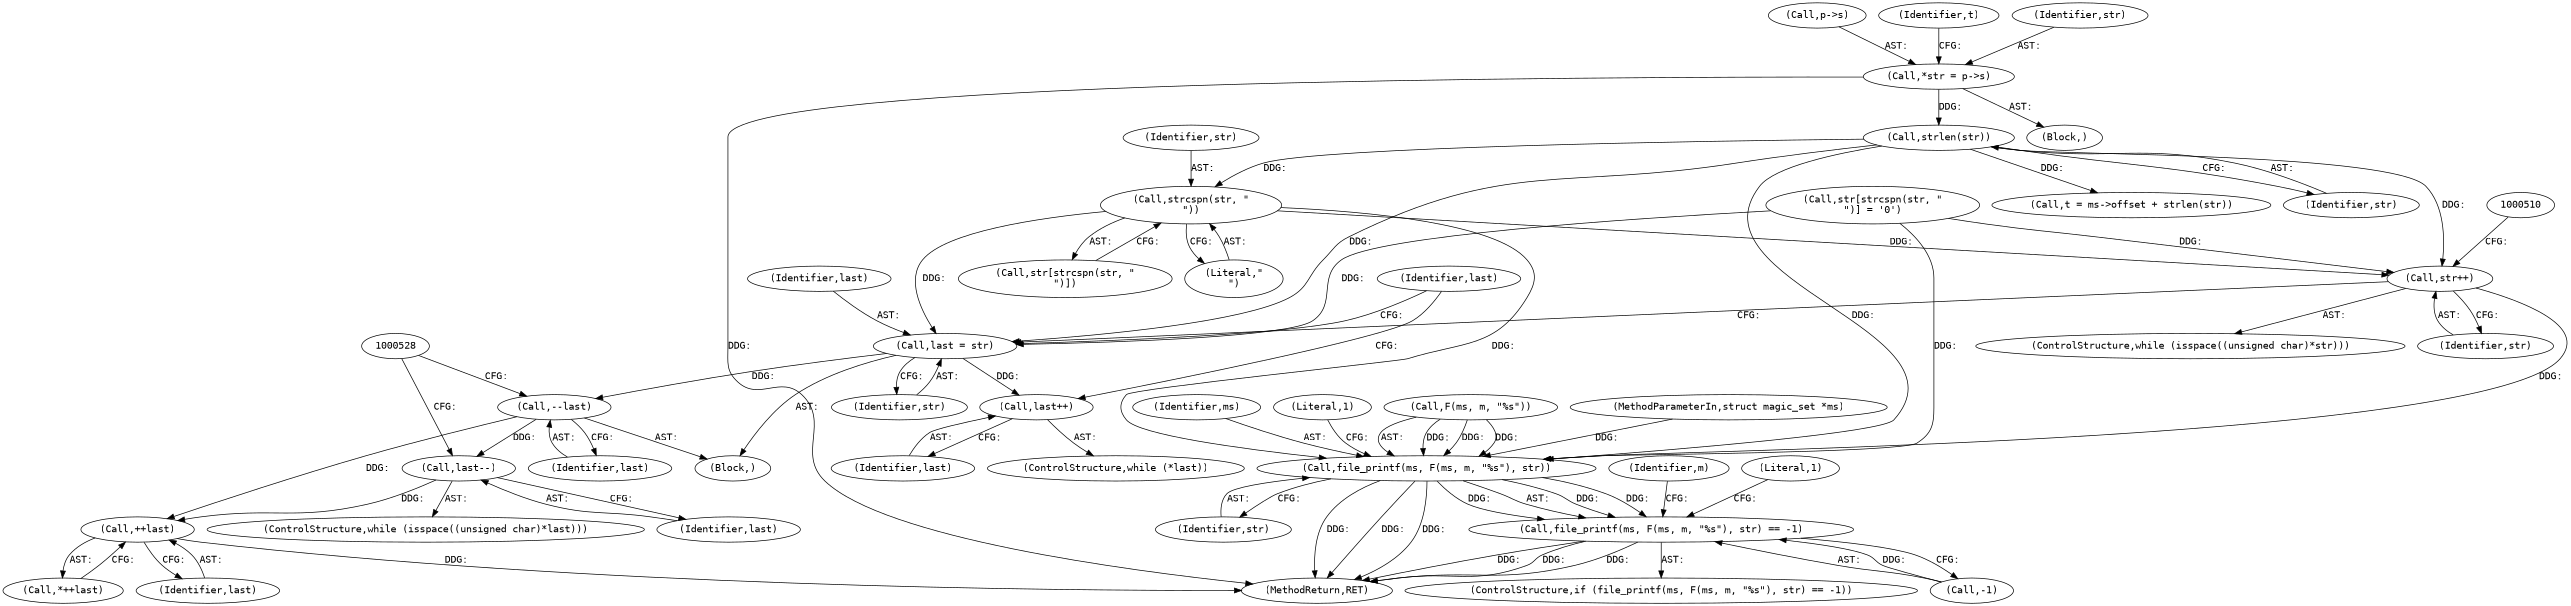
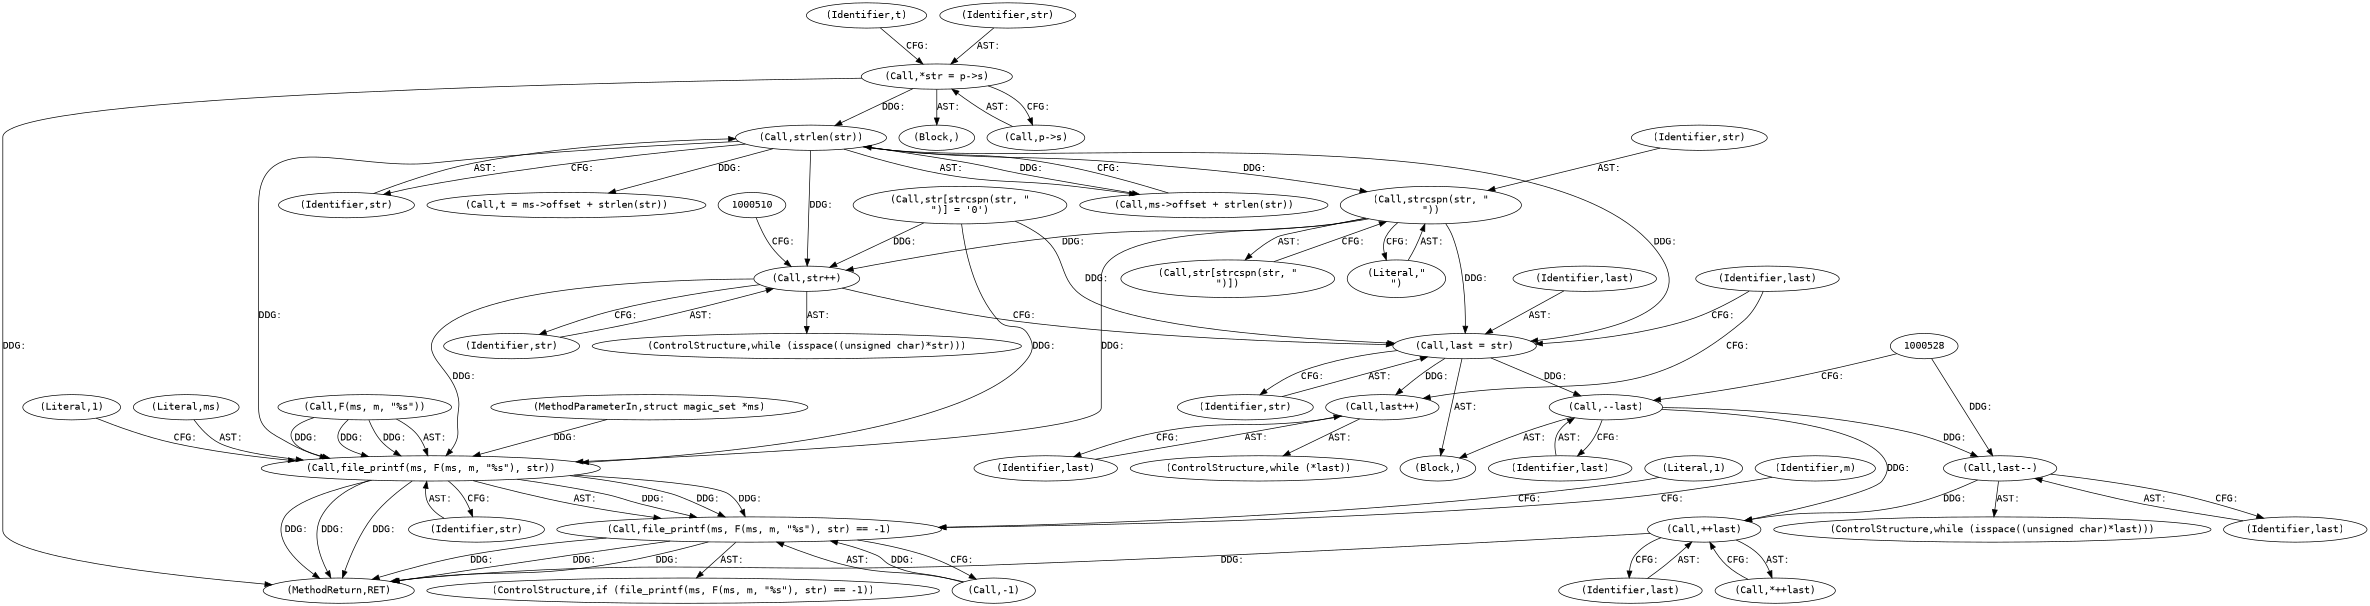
edge "(Call,*str = p->s)" -> "(Call,p->s)": added, label "CFG:"
node "(Call,ms->offset + strlen(str))": added
edge "1000528" -> "(Call,last--)": label "CFG: " -> "DDG: "
node "(Identifier,ms)": label "(Identifier,ms)" -> "(Literal,ms)"
